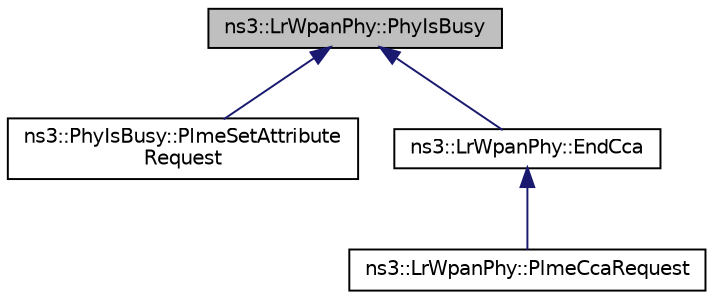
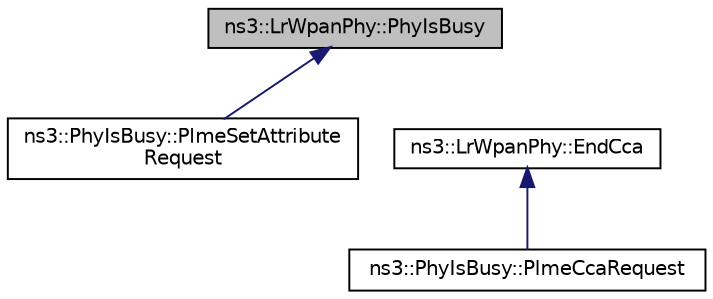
edge "ns3::LrWpanPhy::EndCca" -> "ns3::LrWpanPhy::PhyIsBusy": removed
node "ns3::LrWpanPhy::PlmeCcaRequest": label "ns3::LrWpanPhy::PlmeCcaRequest" -> "ns3::PhyIsBusy::PlmeCcaRequest"
